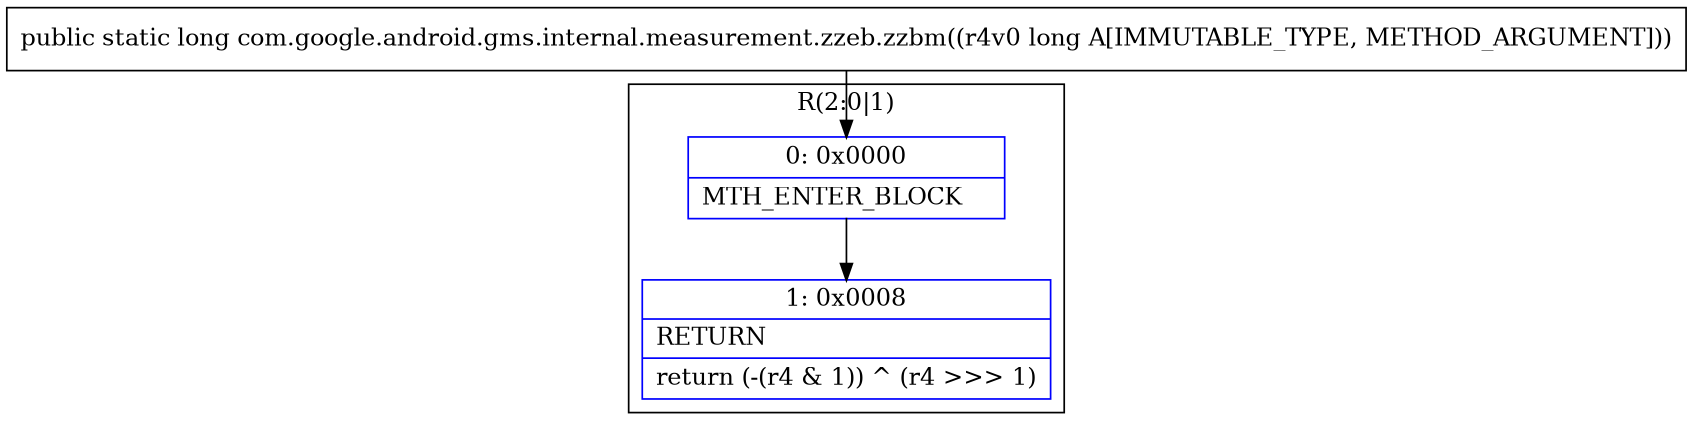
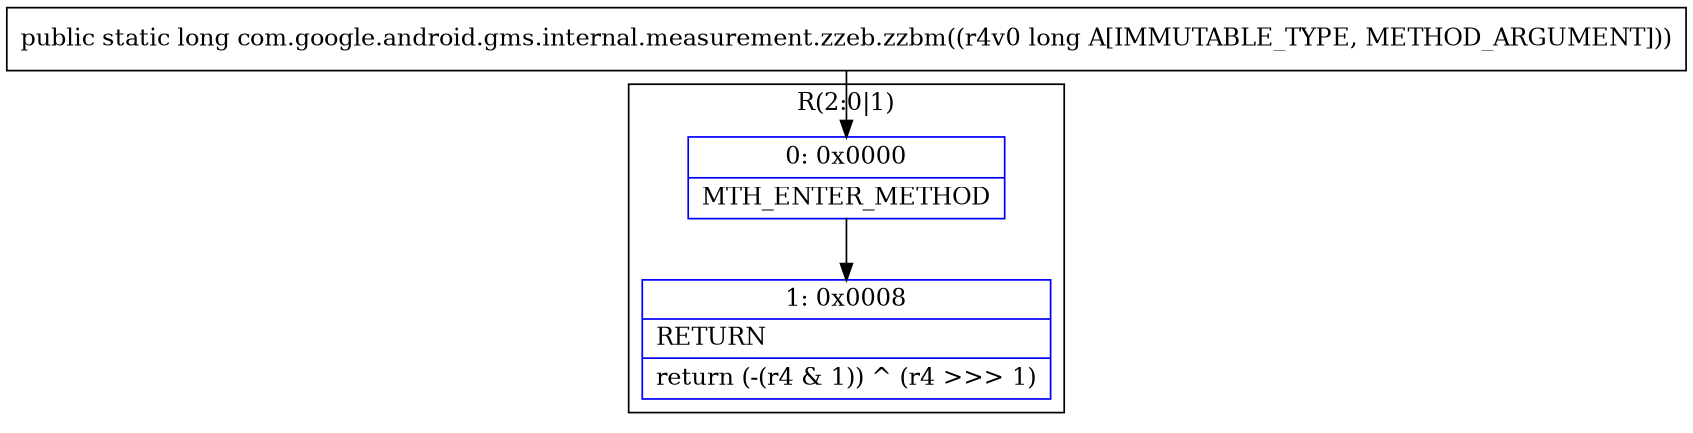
node "0: 0x0000": text "MTH_ENTER_BLOCK" -> "MTH_ENTER_METHOD"
